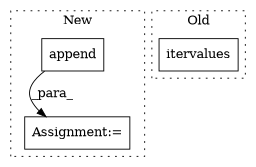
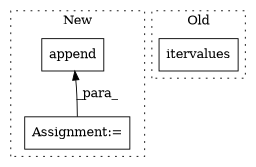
edge "append" -> "Assignment:=": reversed
